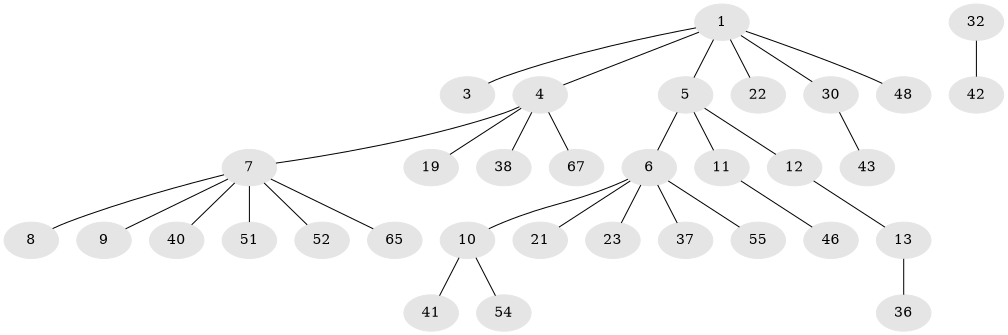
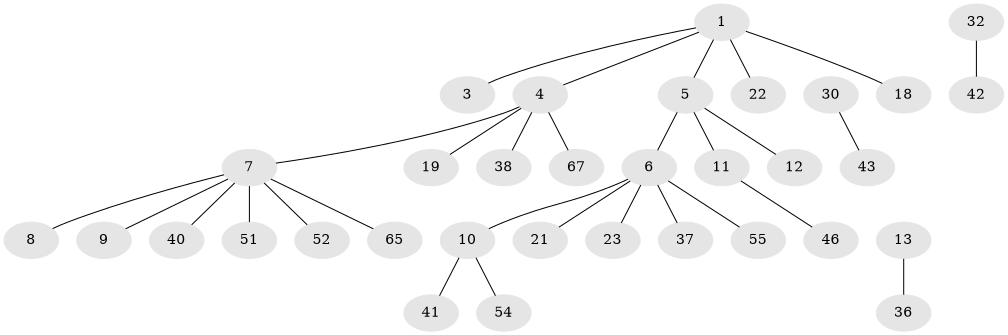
edge "1" -- "30": removed
node "48": label "48" -> "18"
edge "12" -- "13": removed
